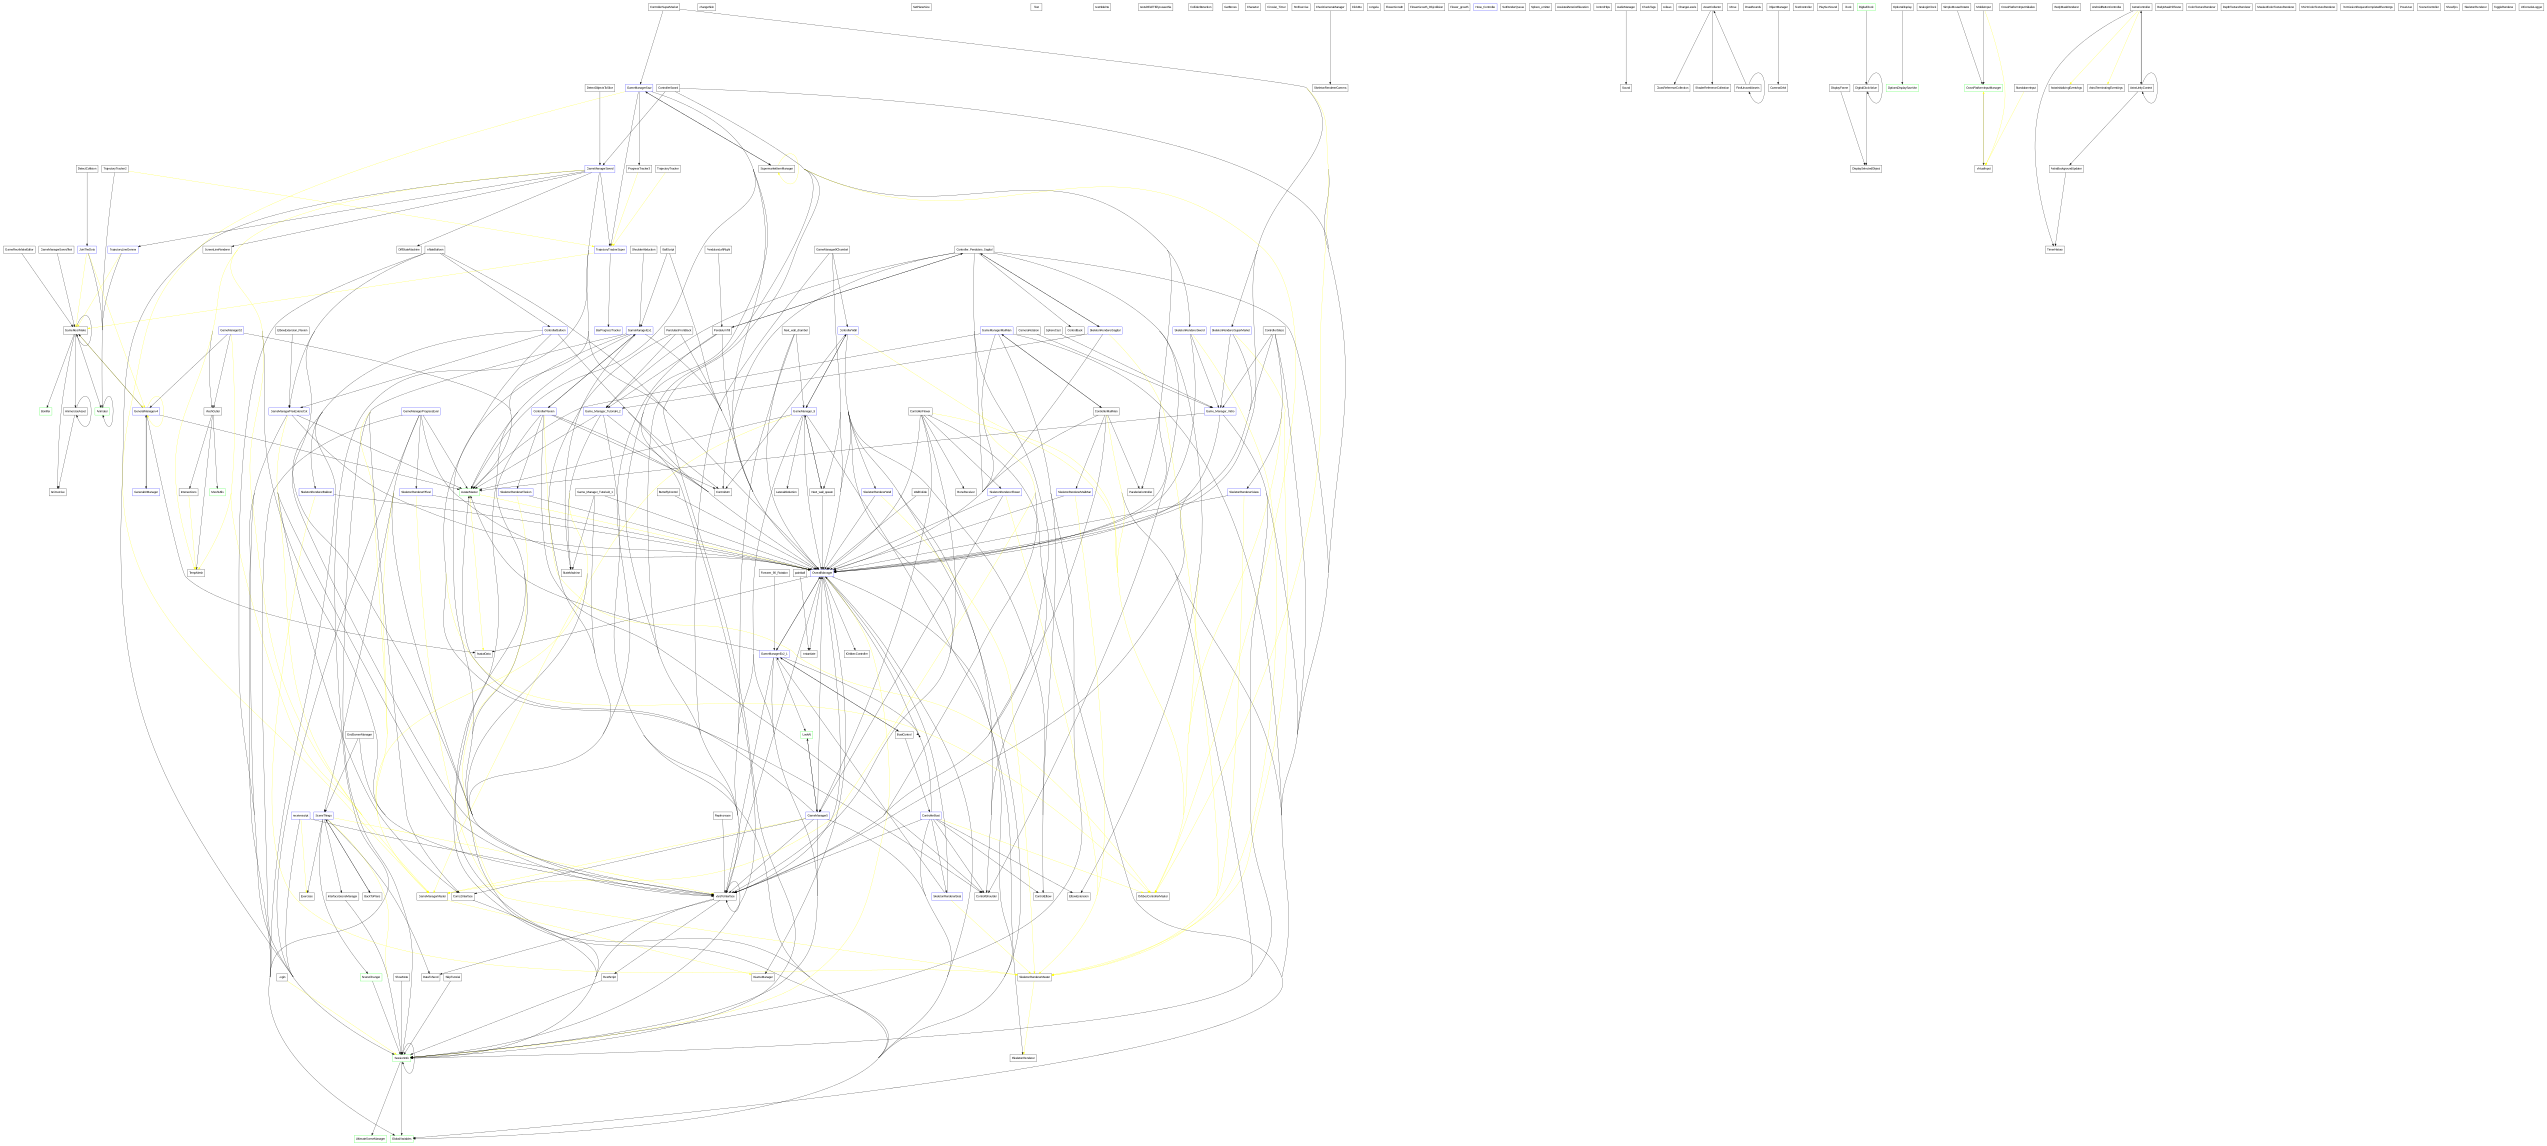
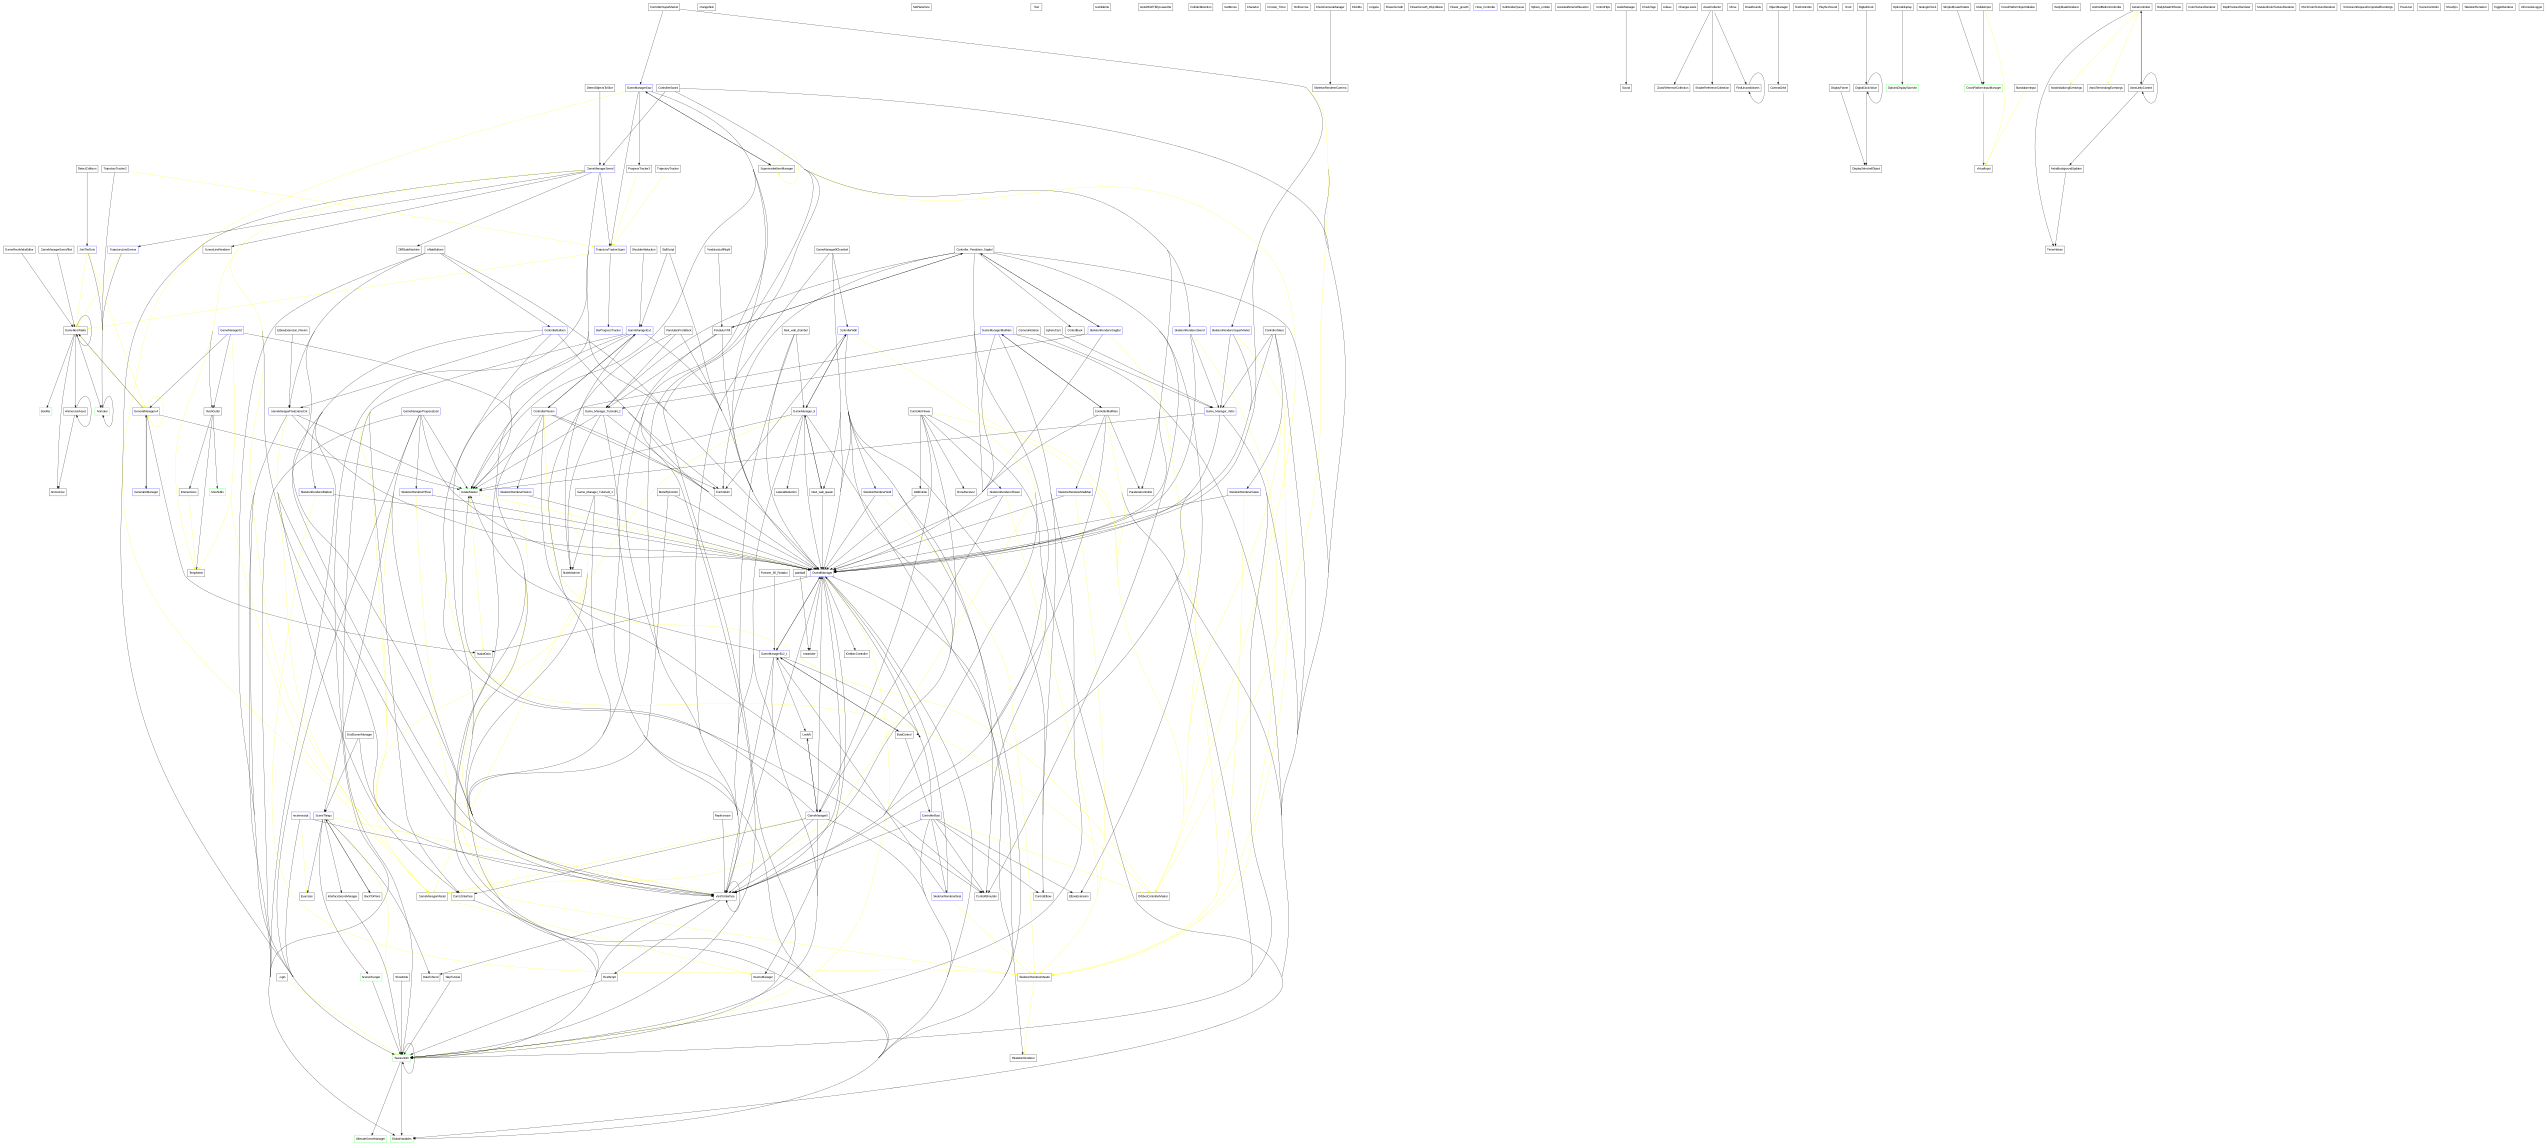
node "DigitalClock": color green -> black
edge "FindUnusedAssets" -> "AssetCollector": reversed
edge "ControllerFlower" -> "OverallManager": now "ControllerFlower" -> "WallColide"
edge "ButterflyControl" -> "VarsToInterface": added
node "LookAt": color green -> black
